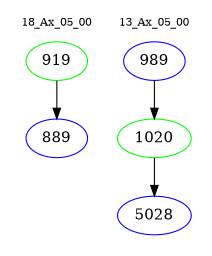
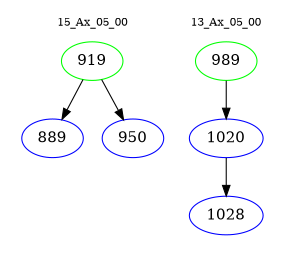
cluster "18_Ax_05_00": label "18_Ax_05_00" -> "15_Ax_05_00"
node "989": color blue -> green
node "950": added
node "1020": color green -> blue
node "5028": label "5028" -> "1028"
